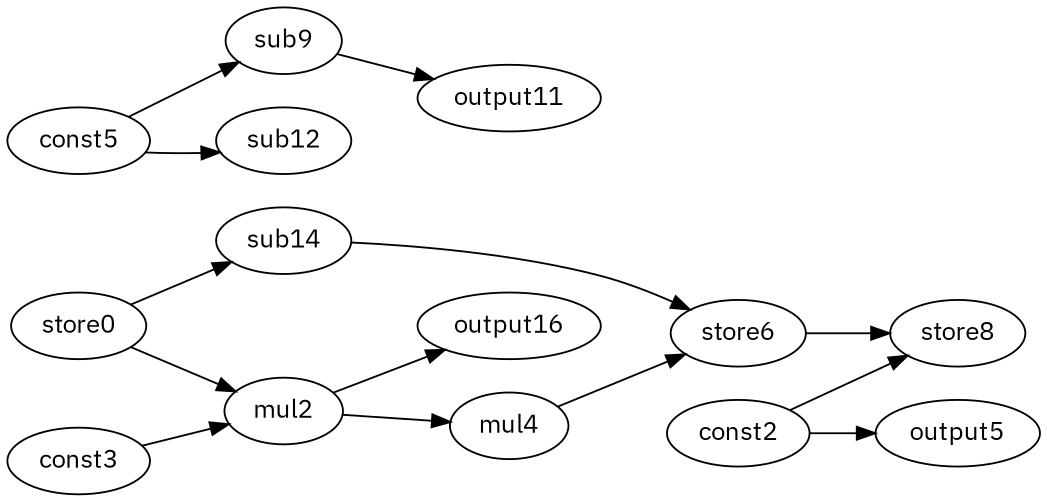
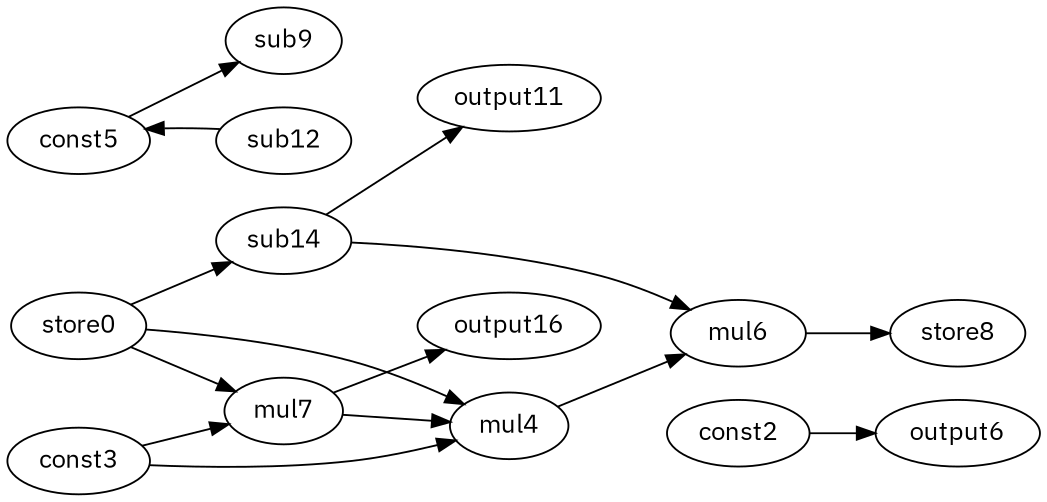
edge "sub9" -> "output11": now "sub14" -> "output11"
edge "const5" -> "sub12": reversed
node "store6": label "store6" -> "mul6"
edge "store0" -> "mul4": added
edge "const2" -> "store8": removed
node "mul2": label "mul2" -> "mul7"
node "output5": label "output5" -> "output6"
edge "const3" -> "mul4": added
